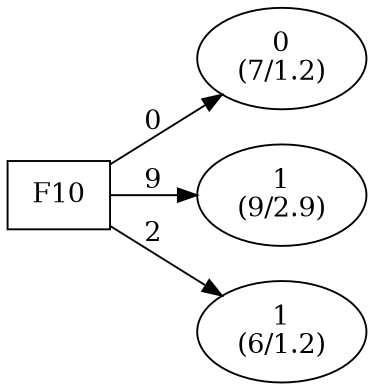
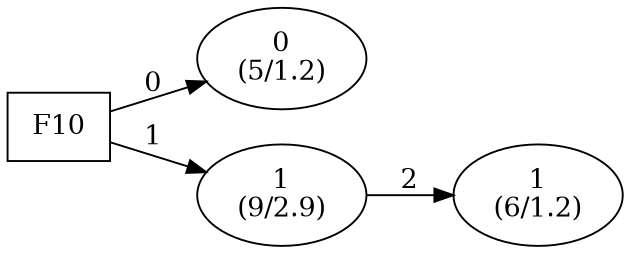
node "0 (7/1.2)": label "0 (7/1.2)" -> "0 (5/1.2)"
edge "F10" -> "1 (9/2.9)": label "9" -> "1"
edge "F10" -> "1 (6/1.2)": now "1 (9/2.9)" -> "1 (6/1.2)"
